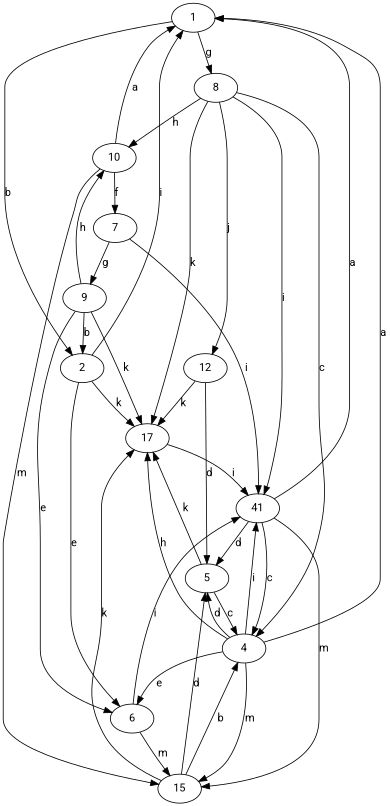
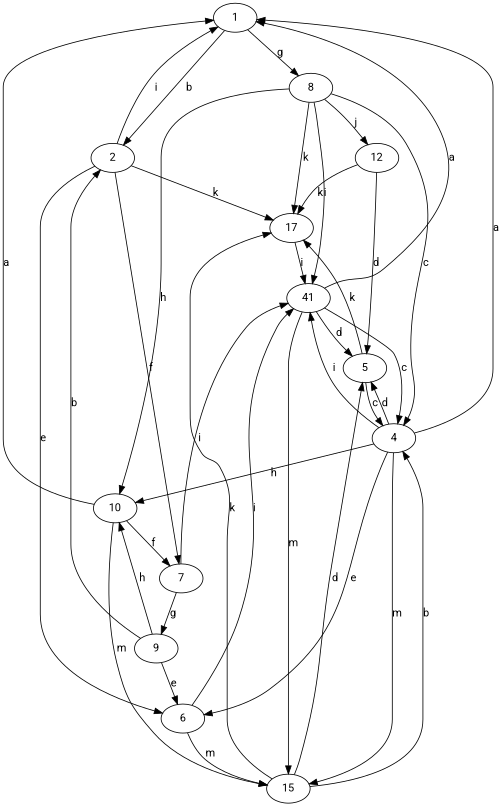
edge "9" -> "17": removed, label "k"
edge "2" -> "7": added, label "f"
edge "4" -> "17": now "4" -> "10"
